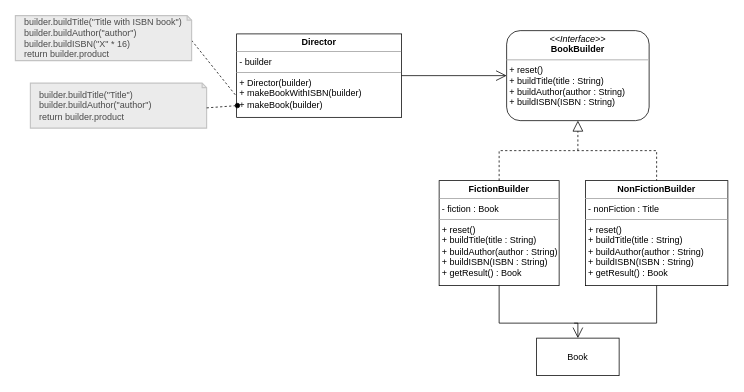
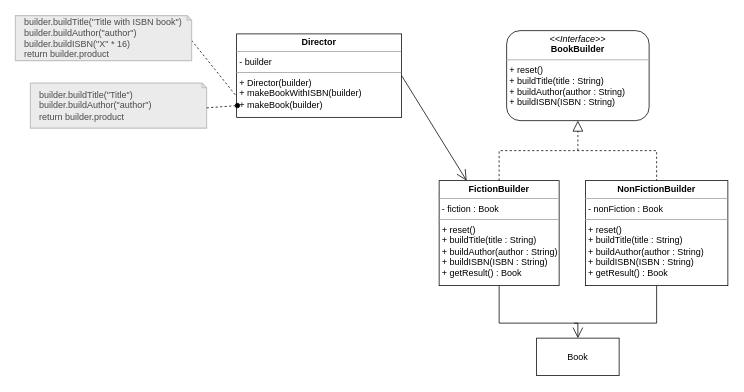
edge "Director - builder + Director(builder) + makeBookWithISBN(builder) + makeBook(builder)" -> "<<Interface>> BookBuilder + reset() + buildTitle(title : String) + buildAuthor(author : String) + buildISBN(ISBN : String)": now "Director - builder + Director(builder) + makeBookWithISBN(builder) + makeBook(builder)" -> "FictionBuilder - fiction : Book + reset() + buildTitle(title : String) + buildAuthor(author : String) + buildISBN(ISBN : String) + getResult() : Book"
node "NonFictionBuilder - nonFiction : Title + reset() + buildTitle(title : String) + buildAuthor(author : String) + buildISBN(ISBN : String) + getResult() : Book": label "NonFictionBuilder - nonFiction : Title + reset() + buildTitle(title : String) + buildAuthor(author : String) + buildISBN(ISBN : String) + getResult() : Book" -> "NonFictionBuilder - nonFiction : Book + reset() + buildTitle(title : String) + buildAuthor(author : String) + buildISBN(ISBN : String) + getResult() : Book"
